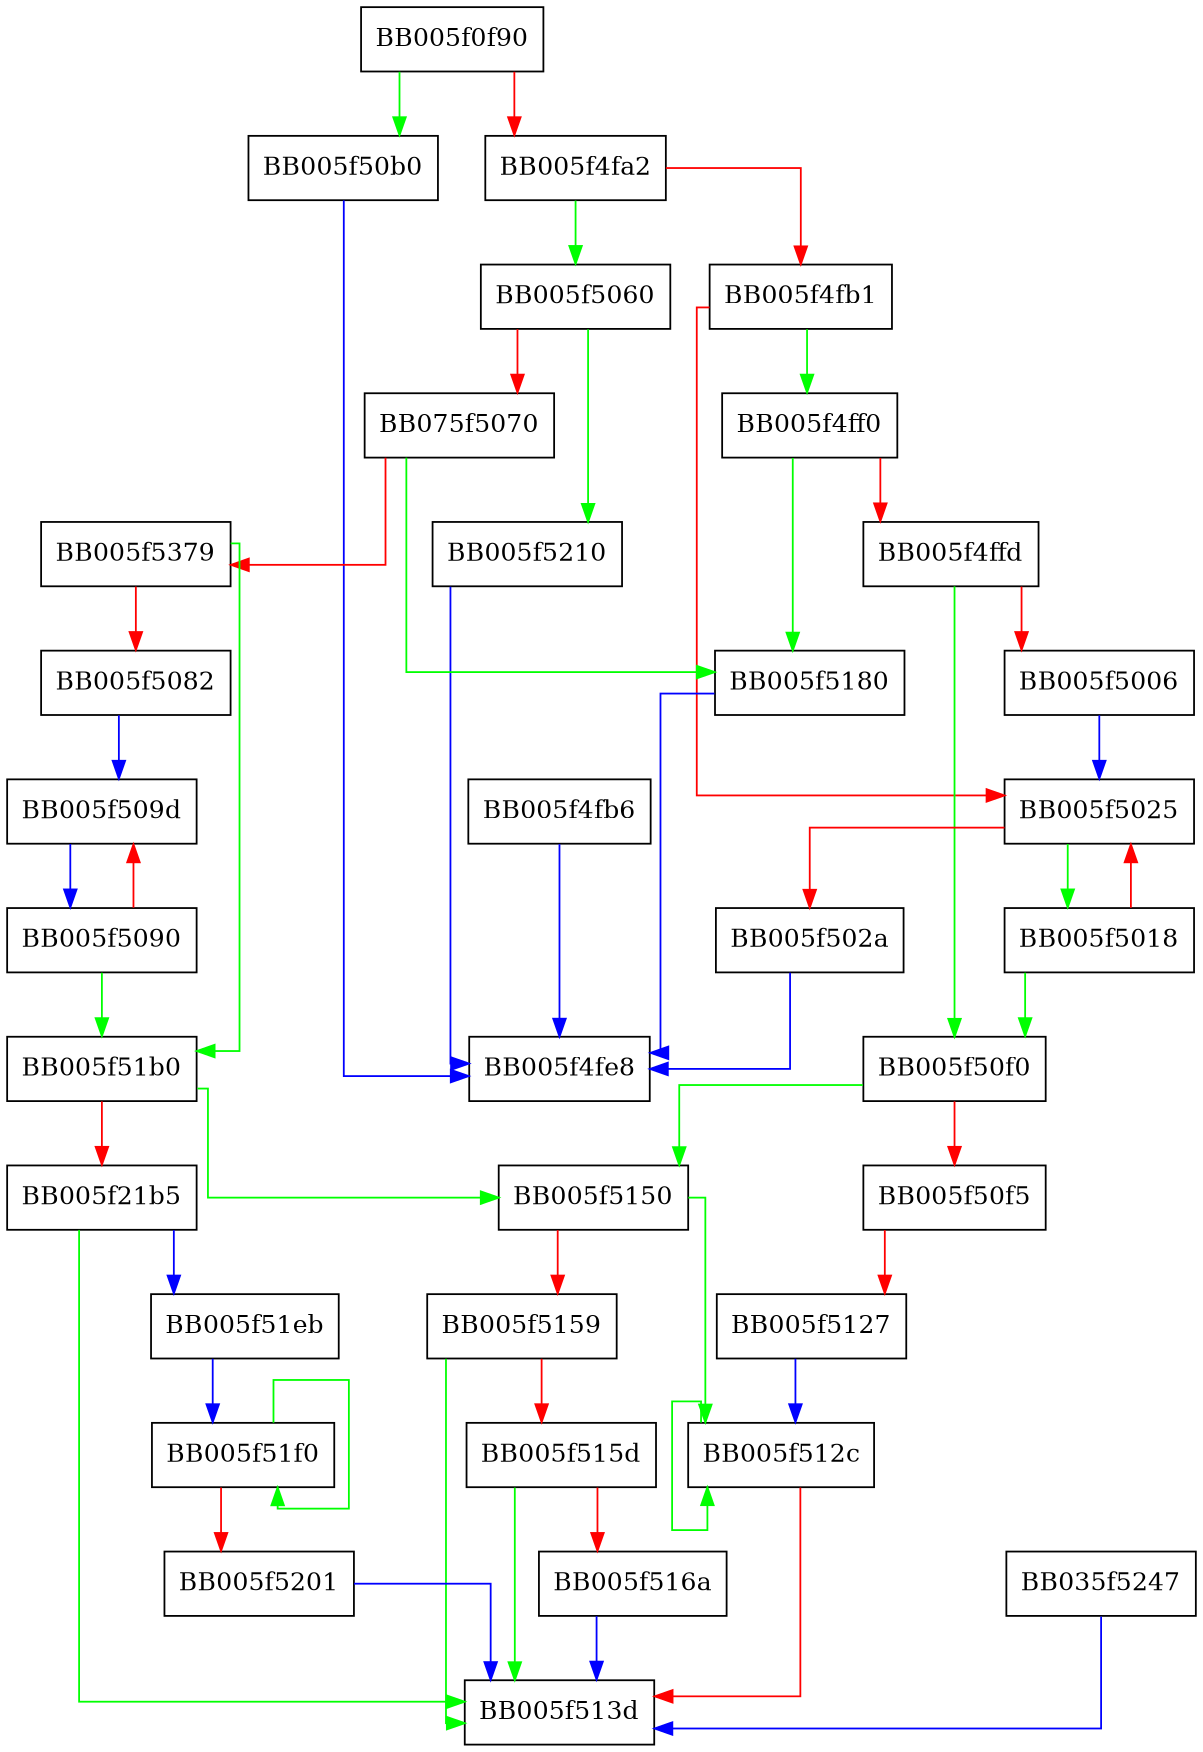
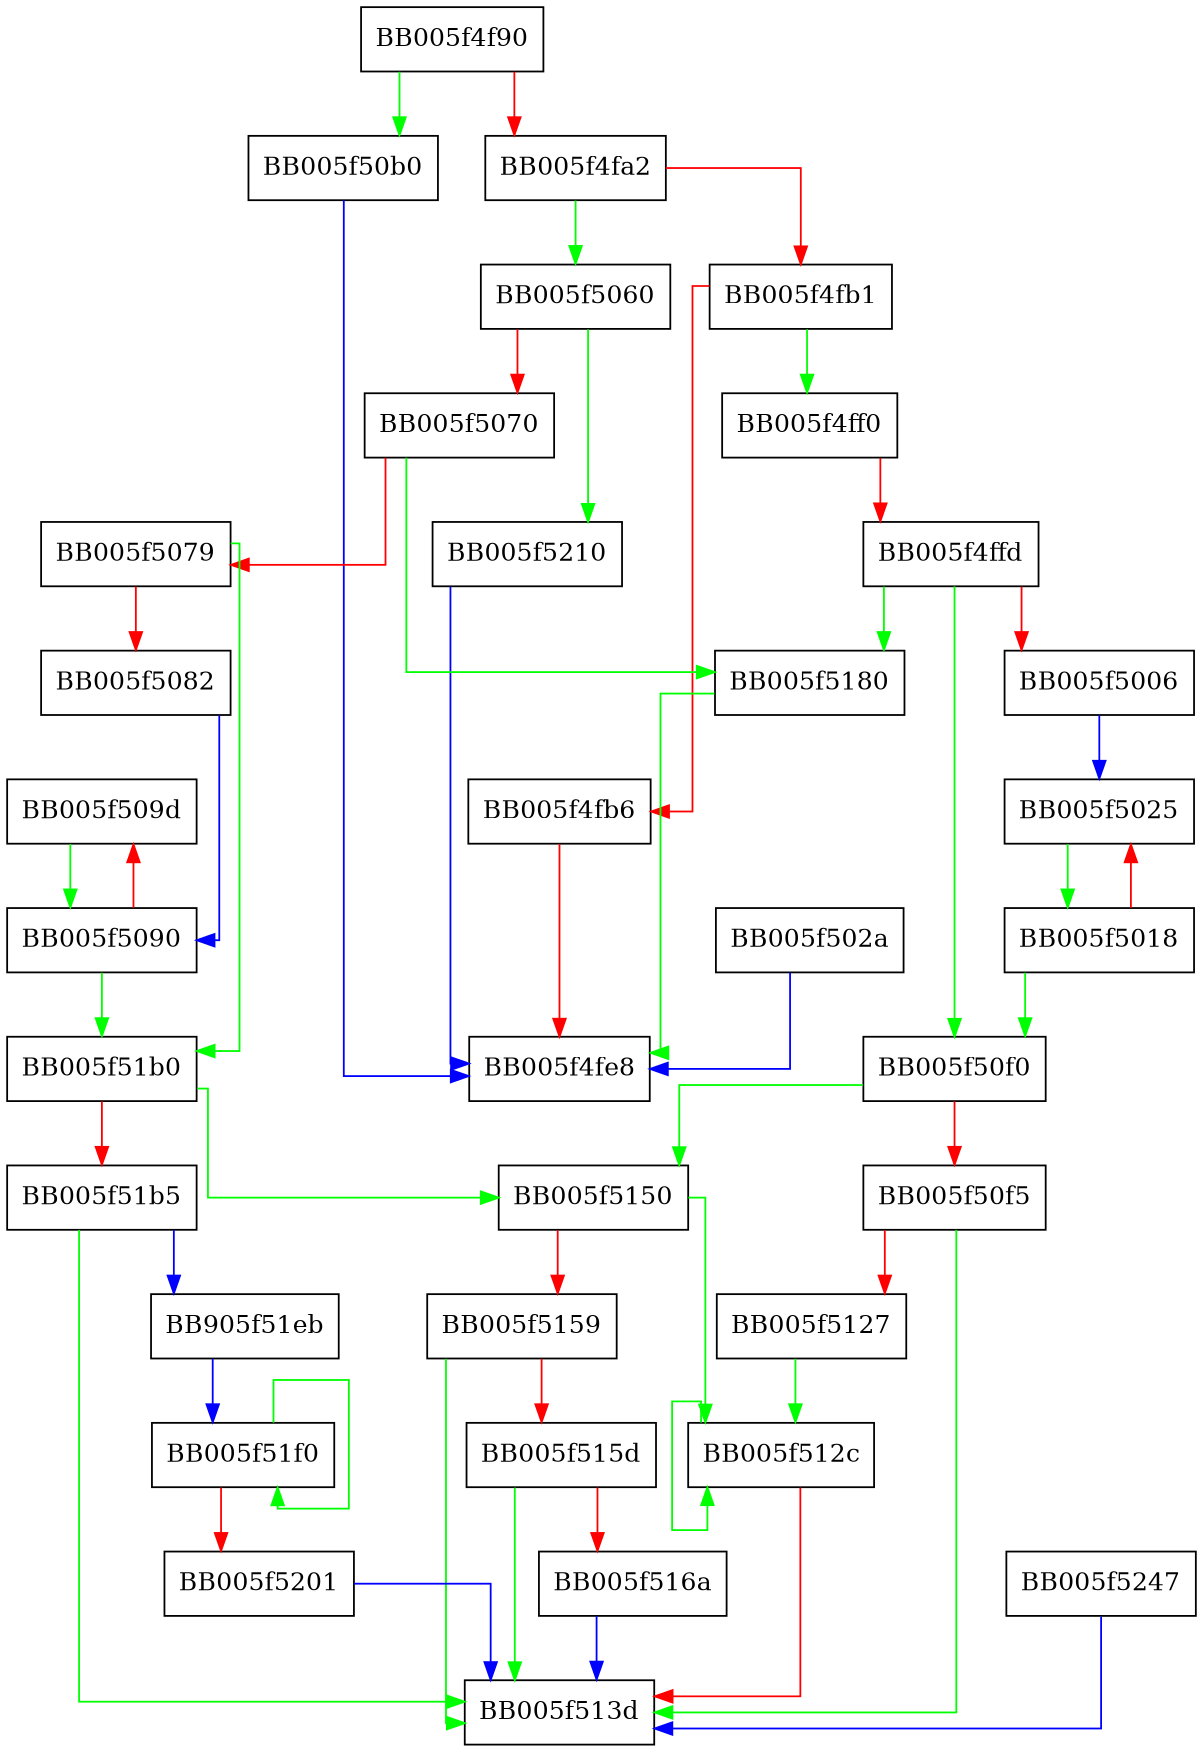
node "BB005f0f90": label "BB005f0f90" -> "BB005f4f90"
node "BB075f5070": label "BB075f5070" -> "BB005f5070"
edge "BB005f4ff0" -> "BB005f5180": now "BB005f4ffd" -> "BB005f5180"
node "BB005f5379": label "BB005f5379" -> "BB005f5079"
edge "BB005f4fb1" -> "BB005f5025": now "BB005f4fb1" -> "BB005f4fb6"
edge "BB005f5082" -> "BB005f509d": now "BB005f5082" -> "BB005f5090"
edge "BB005f5025" -> "BB005f502a": removed
edge "BB005f5180" -> "BB005f4fe8": color blue -> green
edge "BB005f509d" -> "BB005f5090": color blue -> green
edge "BB005f4fb6" -> "BB005f4fe8": color blue -> red
node "BB005f21b5": label "BB005f21b5" -> "BB005f51b5"
node "BB005f51eb": label "BB005f51eb" -> "BB905f51eb"
edge "BB005f5127" -> "BB005f512c": color blue -> green
node "BB035f5247": label "BB035f5247" -> "BB005f5247"
edge "BB005f50f5" -> "BB005f513d": added
